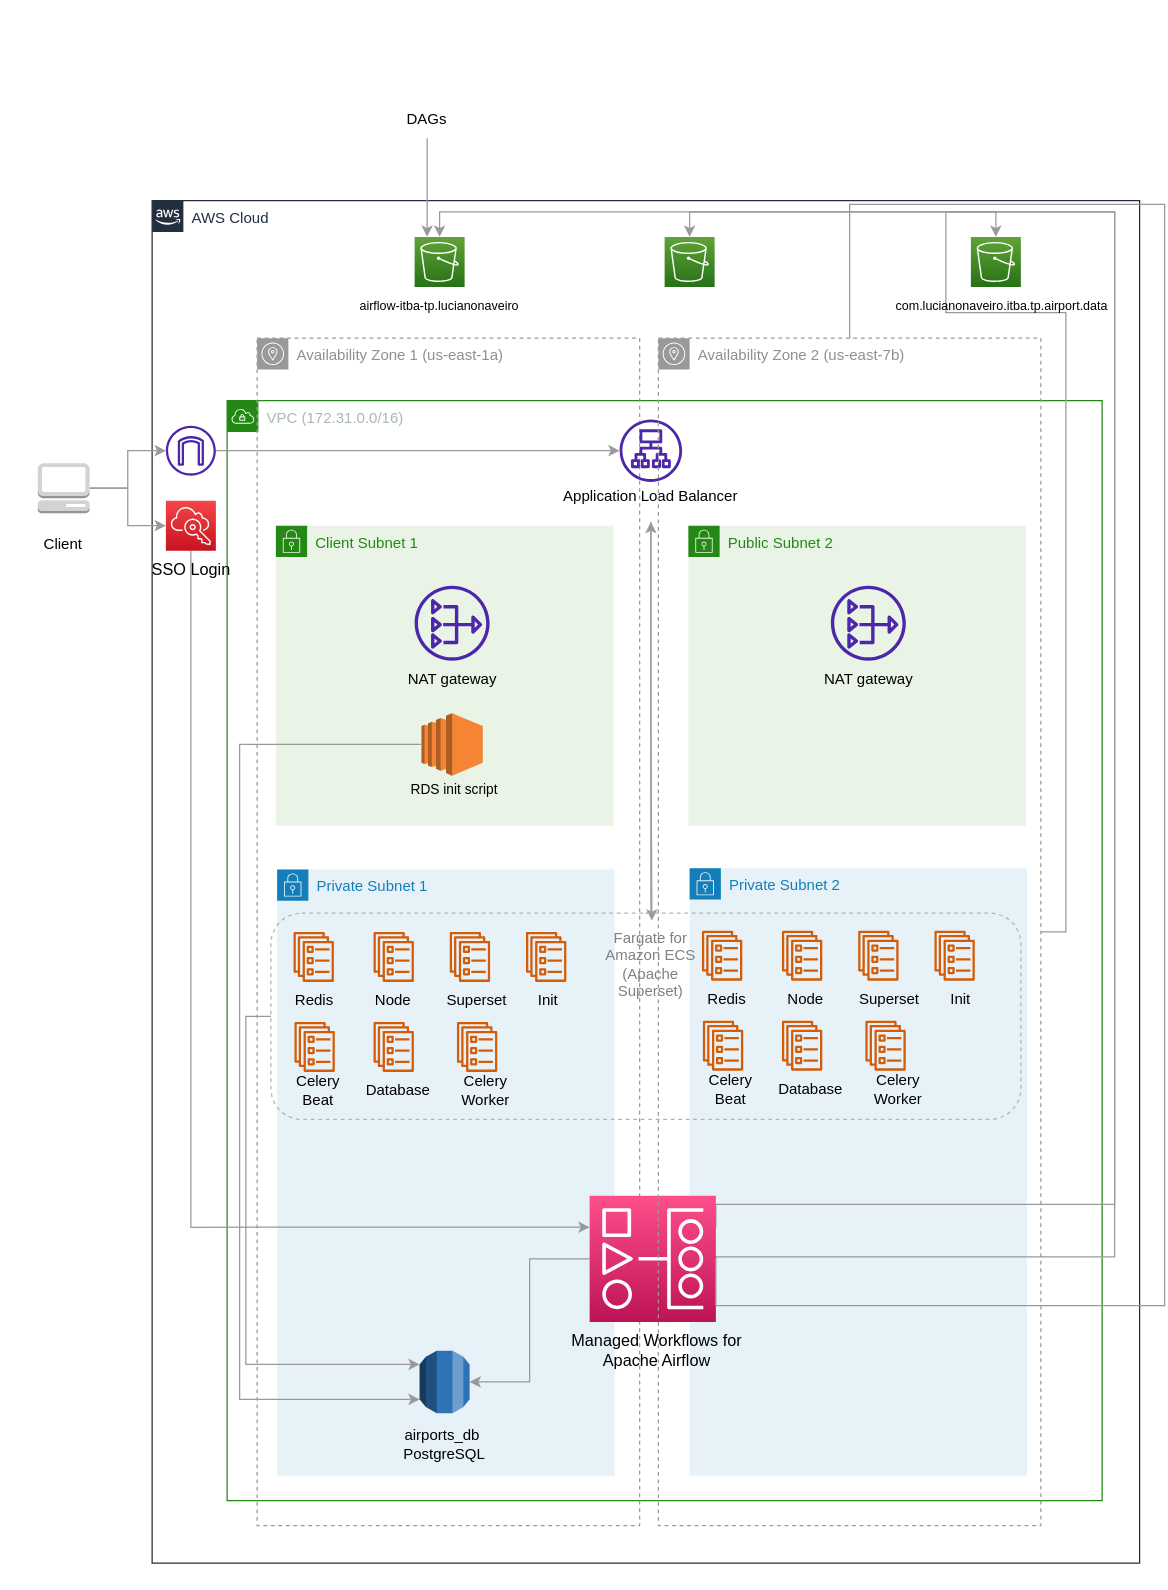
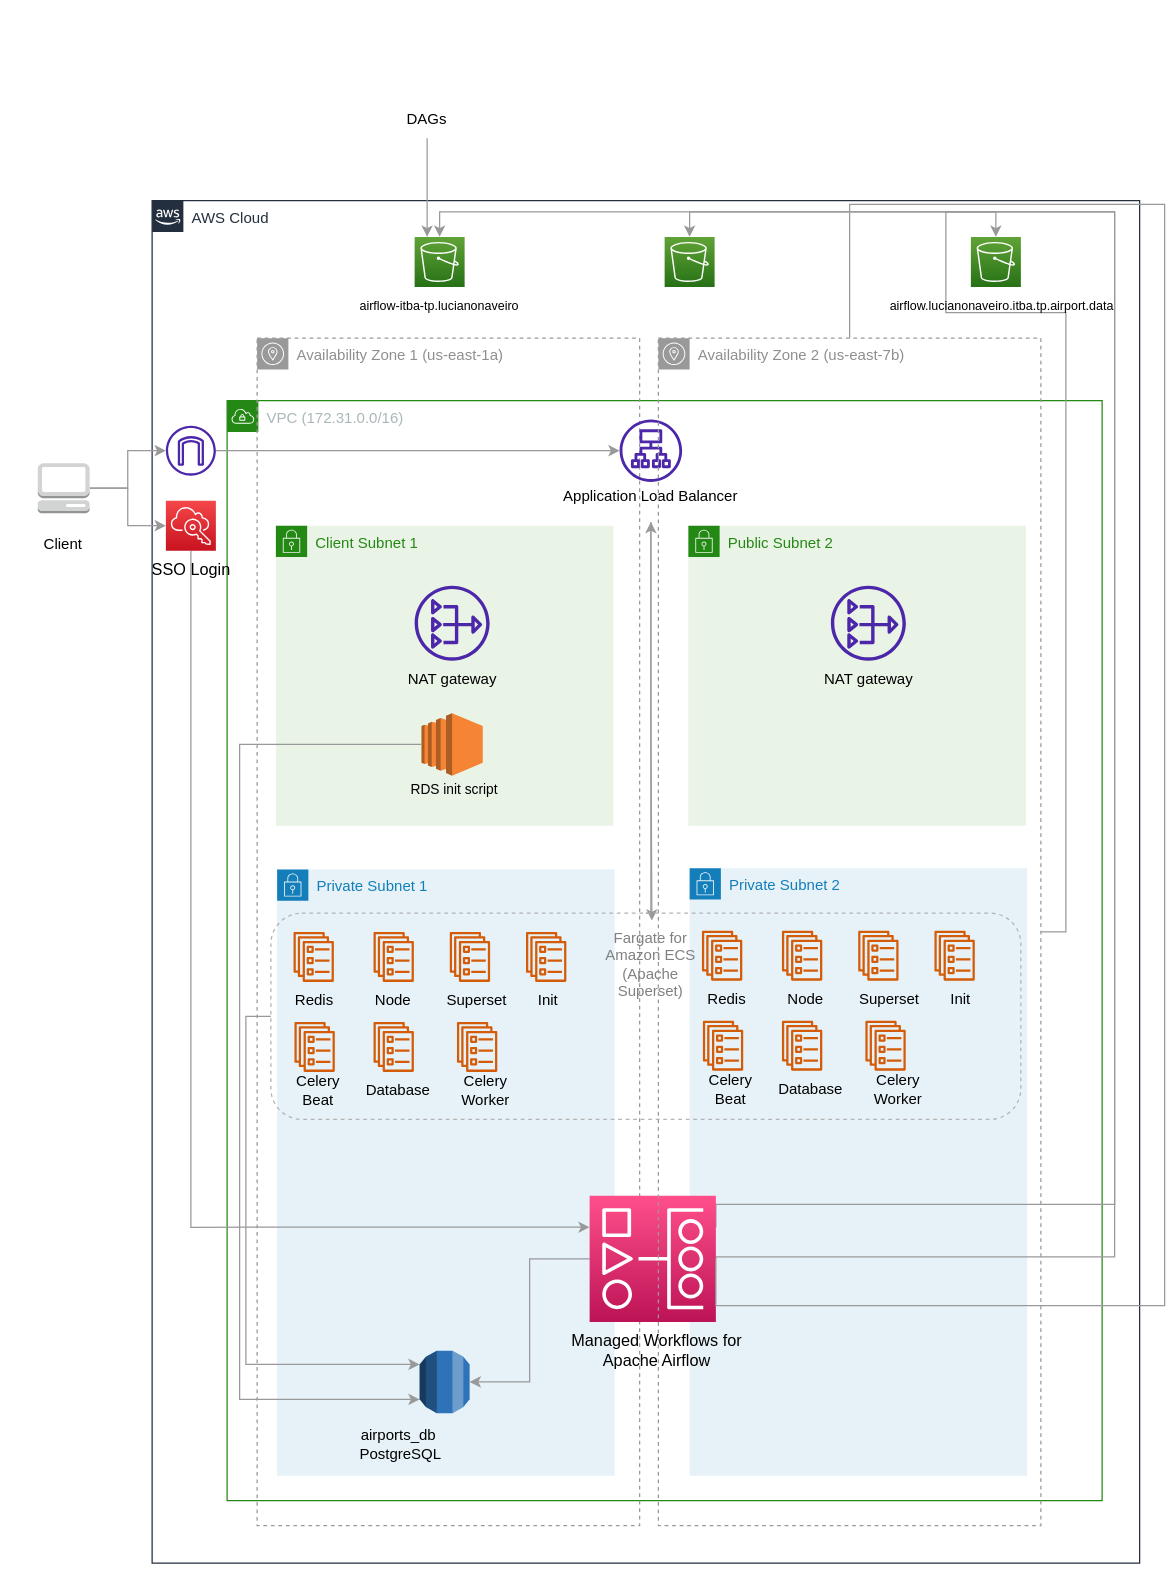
node "com.lucianonaveiro.itba.tp.airport.data": label "com.lucianonaveiro.itba.tp.airport.data" -> "airflow.lucianonaveiro.itba.tp.airport.data"
node "airports_db PostgreSQL": moved (444, 1444) -> (401, 1444)
